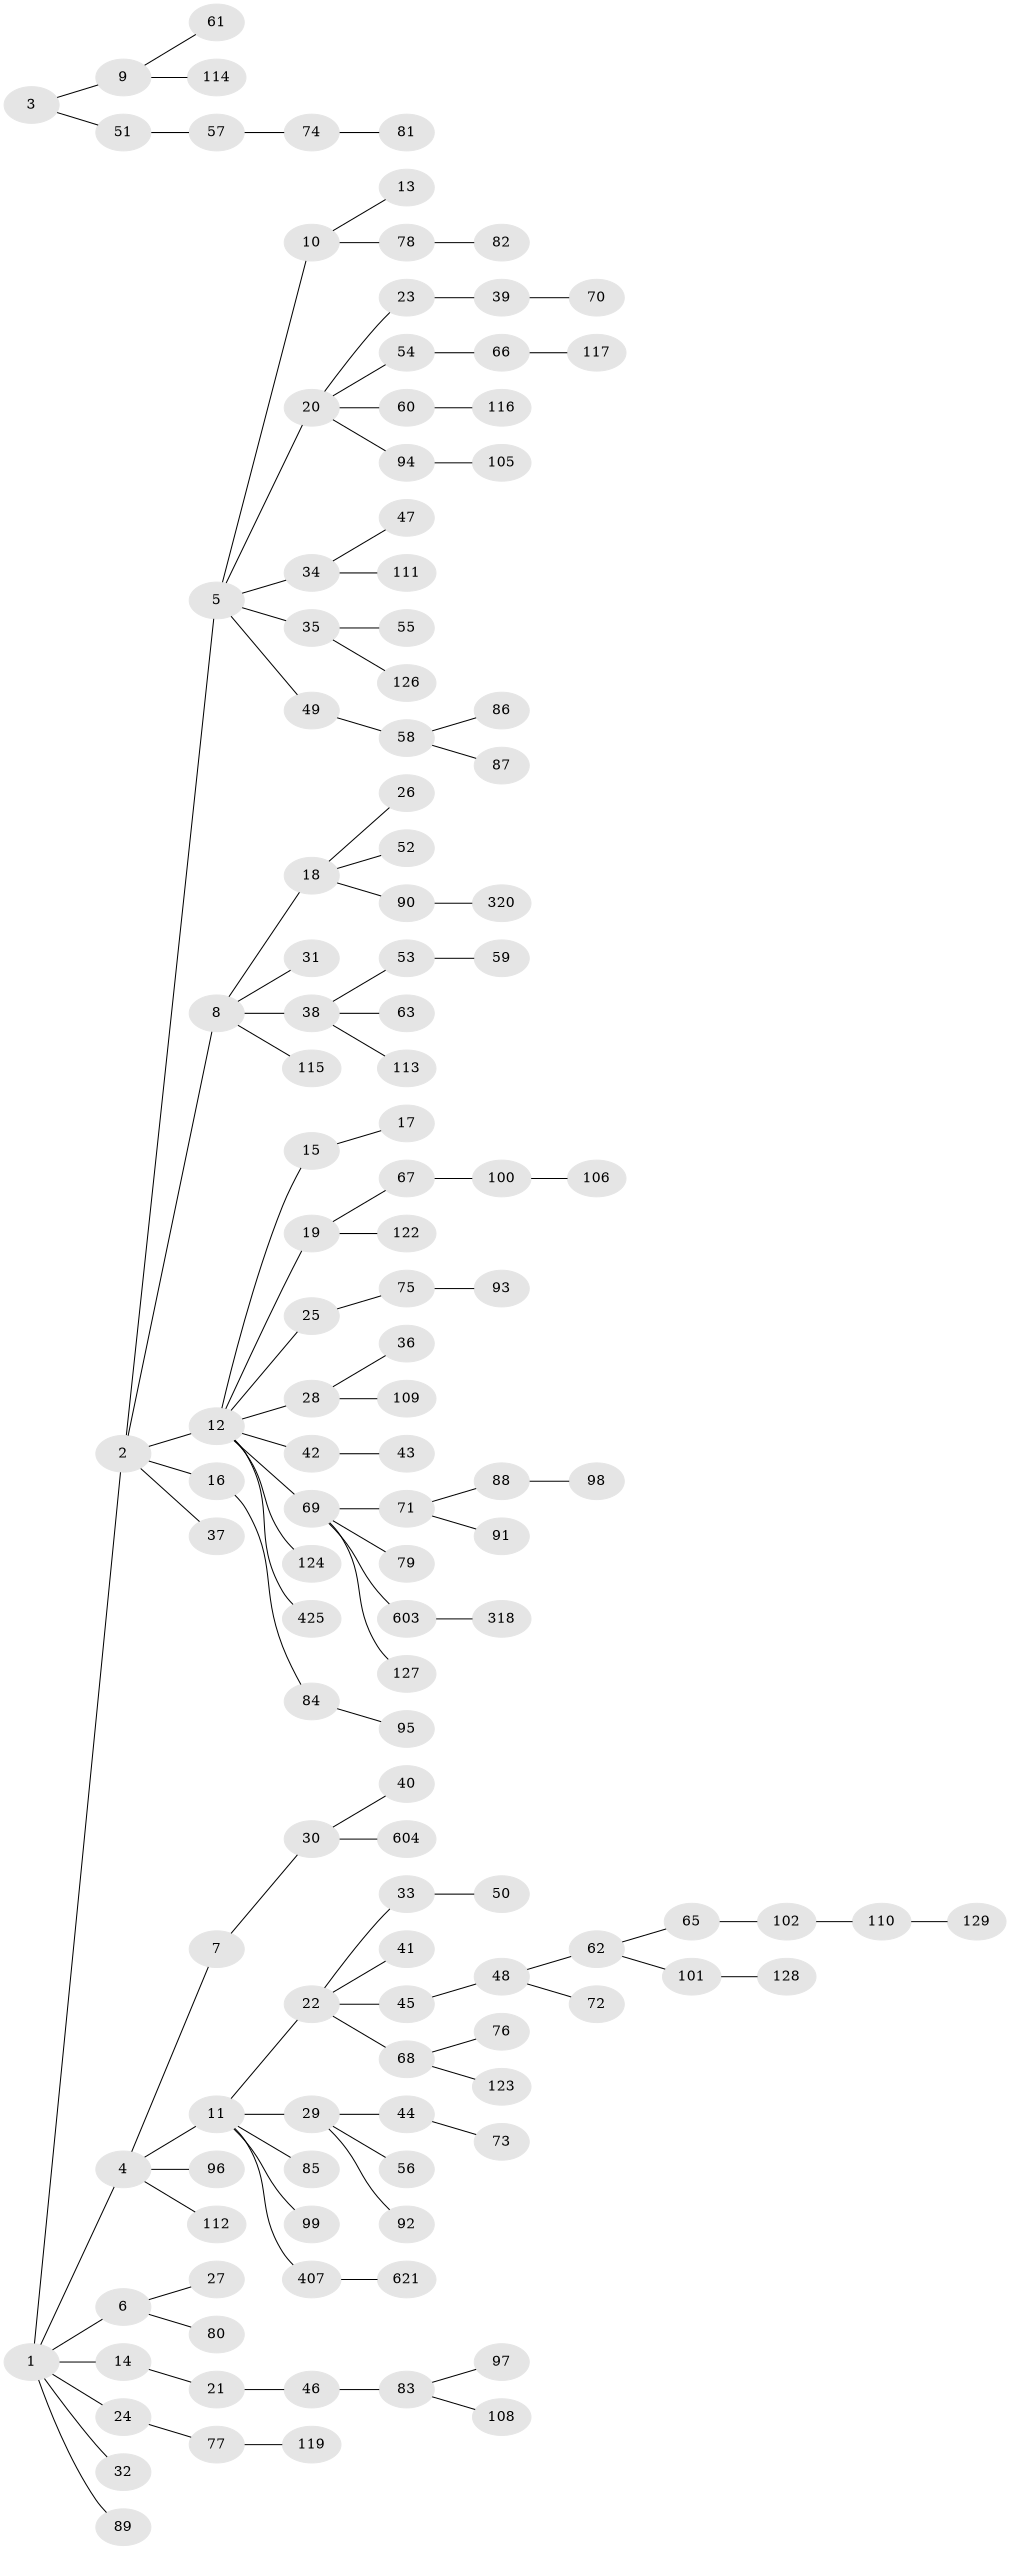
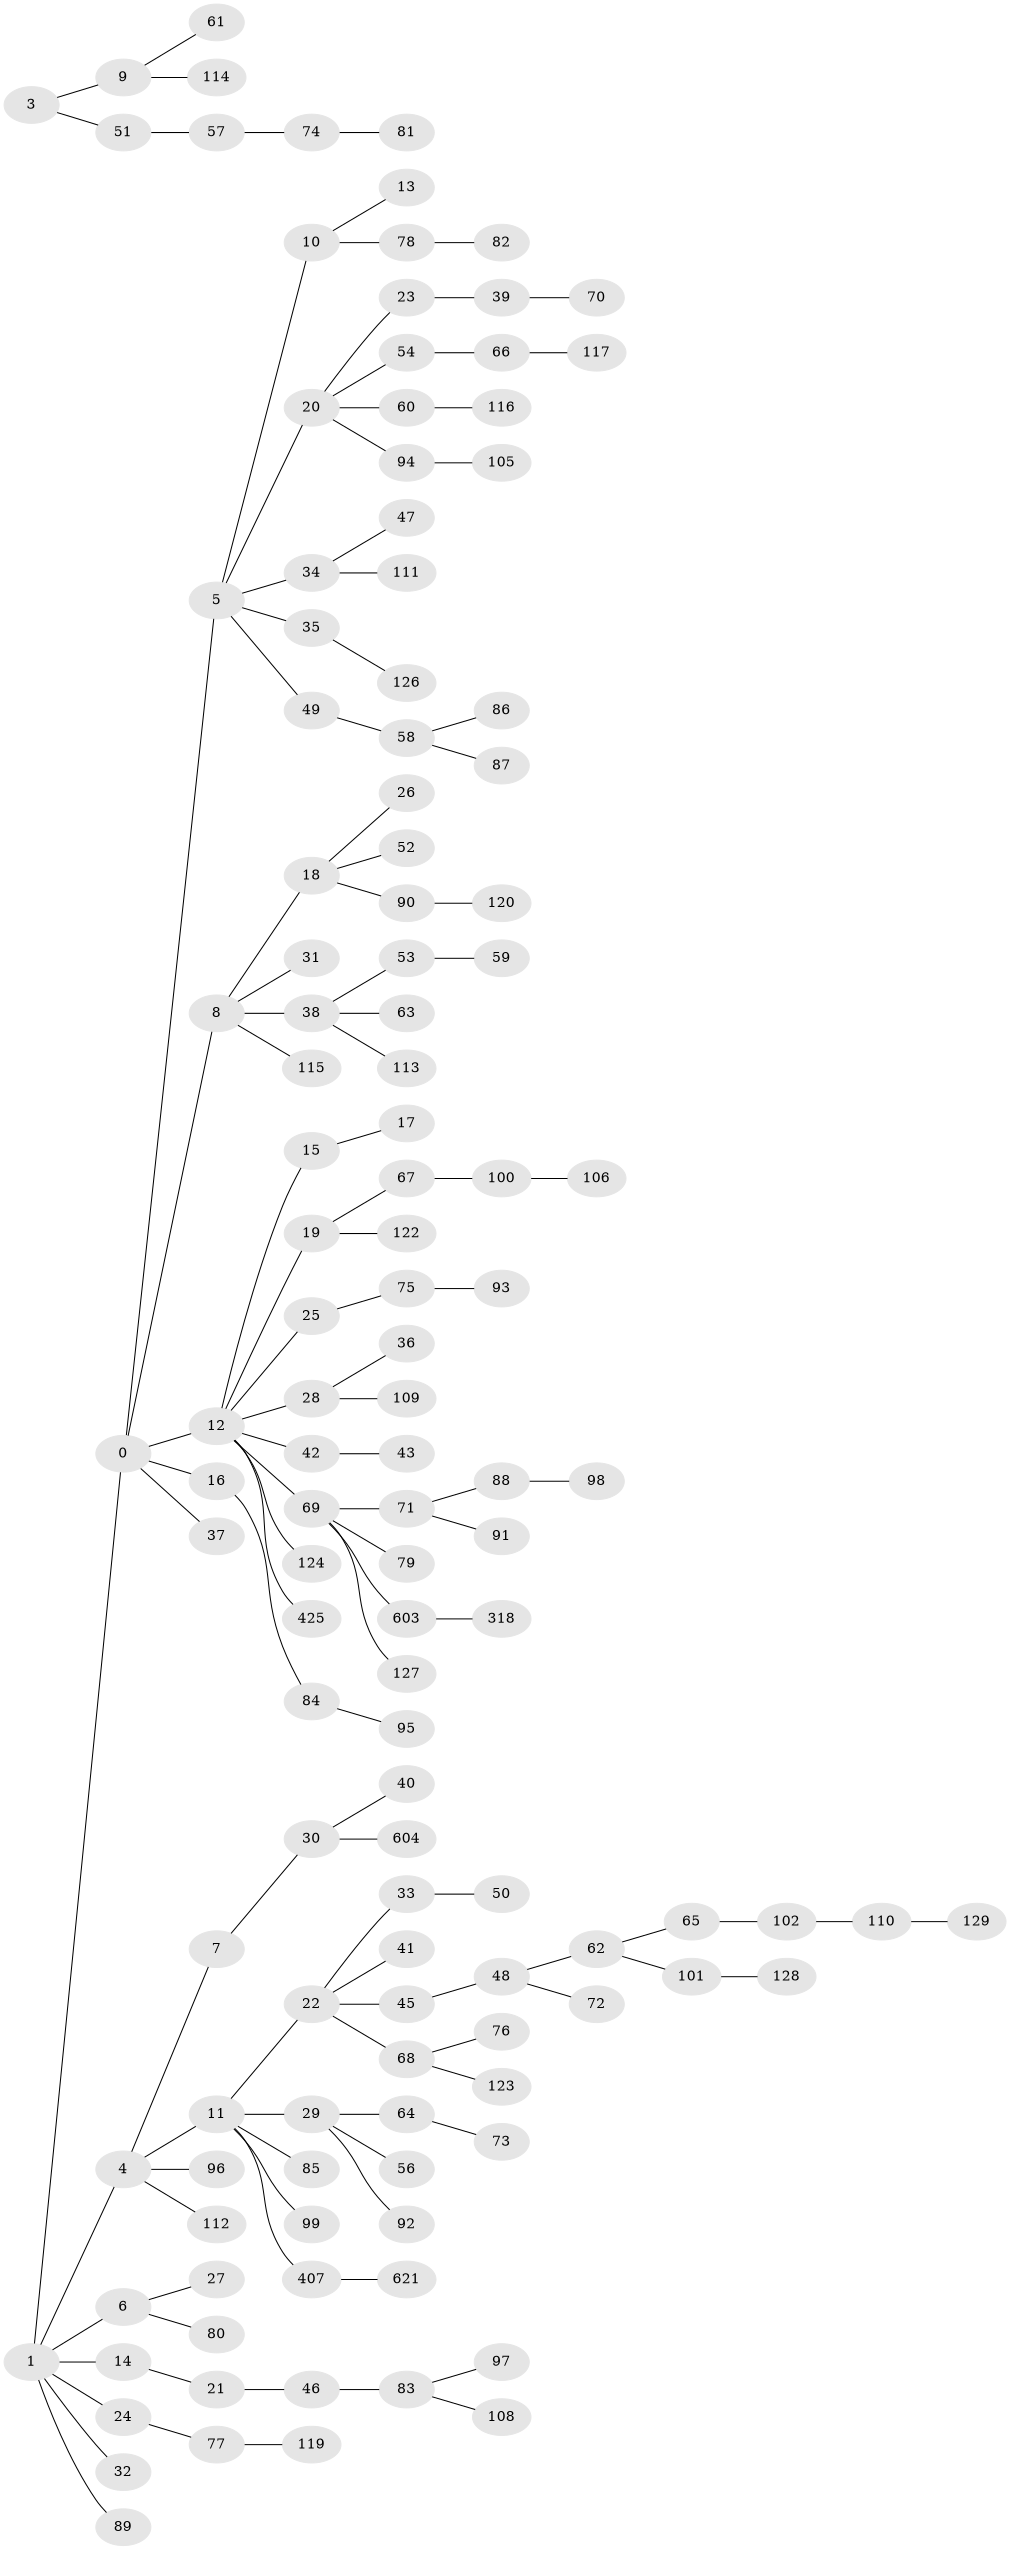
node "55": removed
node "320": label "320" -> "120"
node "2": label "2" -> "0"
node "44": label "44" -> "64"
